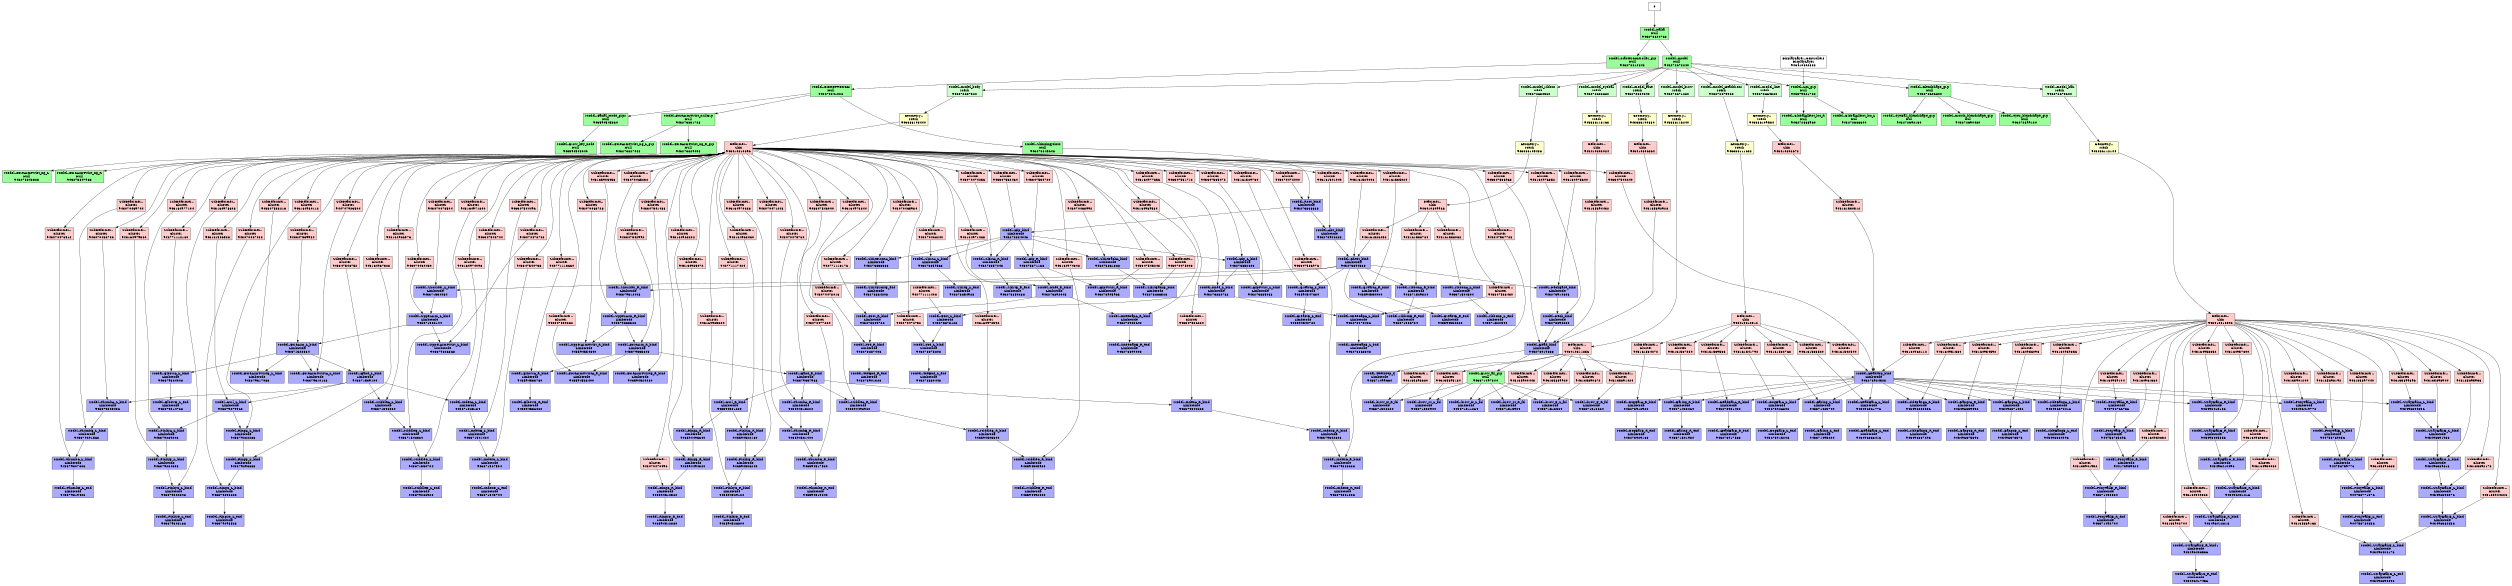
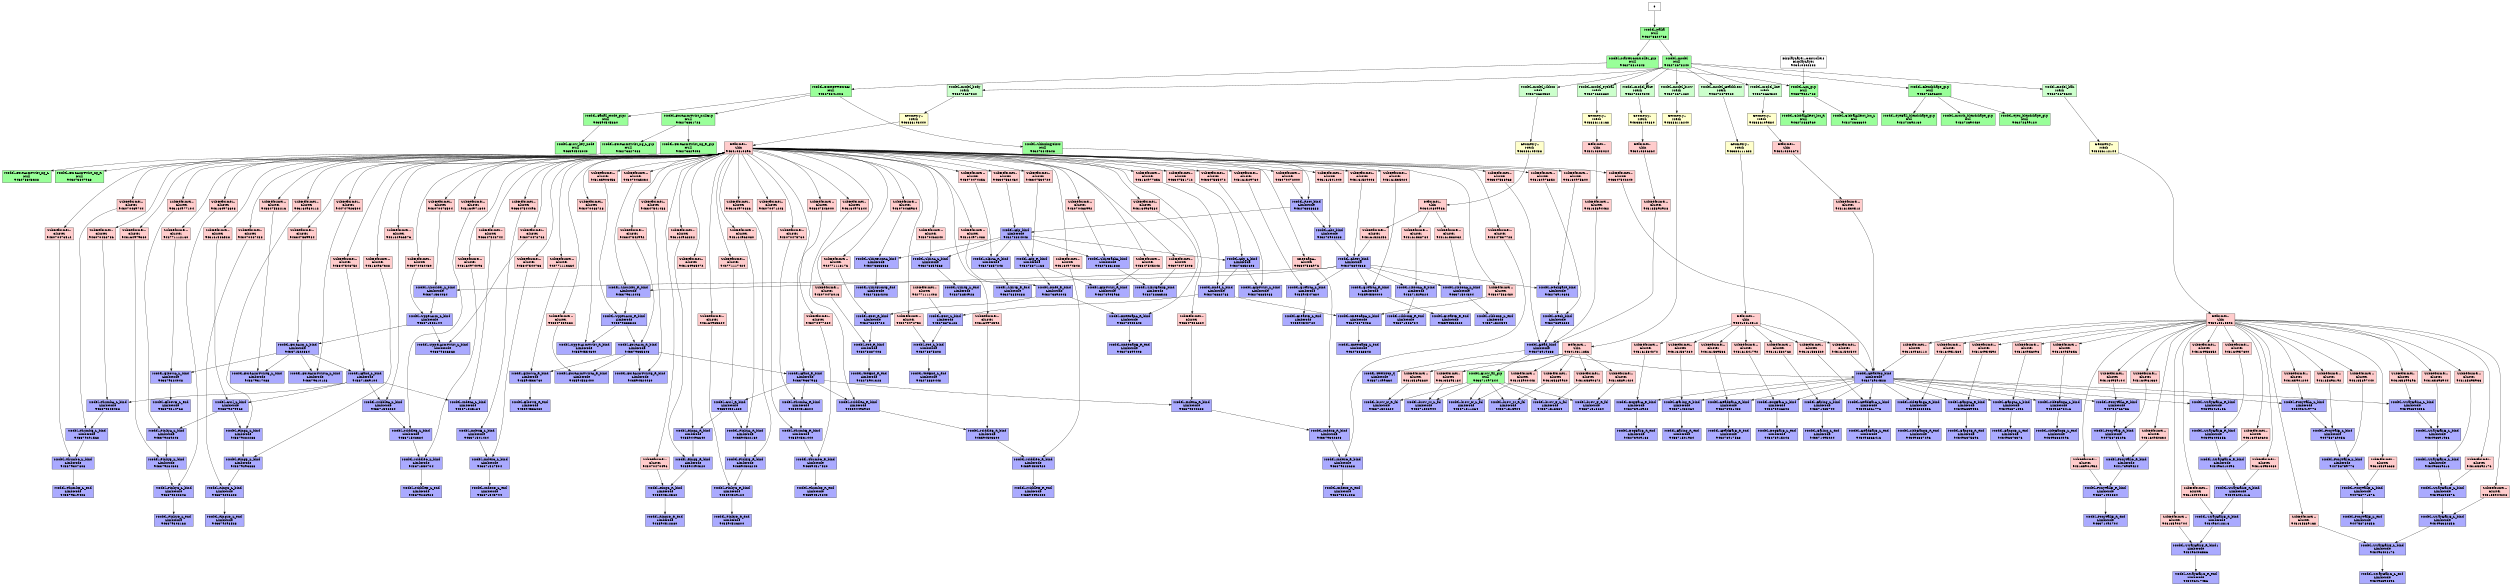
node "SubDeformer:: Cluster 943347536976": label "SubDeformer:: Cluster 943347536976" -> "KneeCapA:: Cluster 943347536976"
edge "Model::Chest_bind LimbNode 943273894368" -> "Model::ribbonB_R_end LimbNode 943371536784": now "Model::Chest_bind LimbNode 943273894368" -> "Model::ribbonA_L_bind LimbNode 943371504304"
edge "Model::IndexA_L_bind LimbNode 943371525184" -> "Model::IndexB_L_bind LimbNode 943371541424": removed
